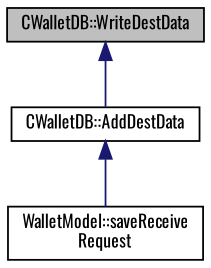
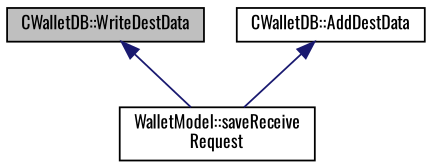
edge "CWalletDB::AddDestData" -> "CWalletDB::WriteDestData": now "WalletModel::saveReceive Request" -> "CWalletDB::WriteDestData"
